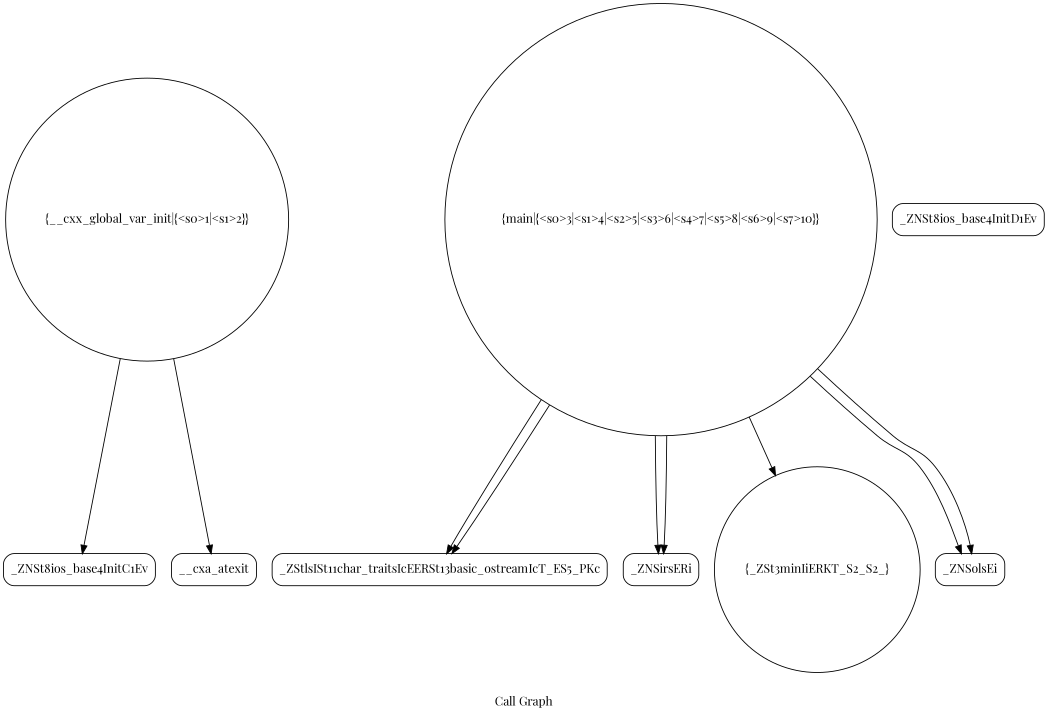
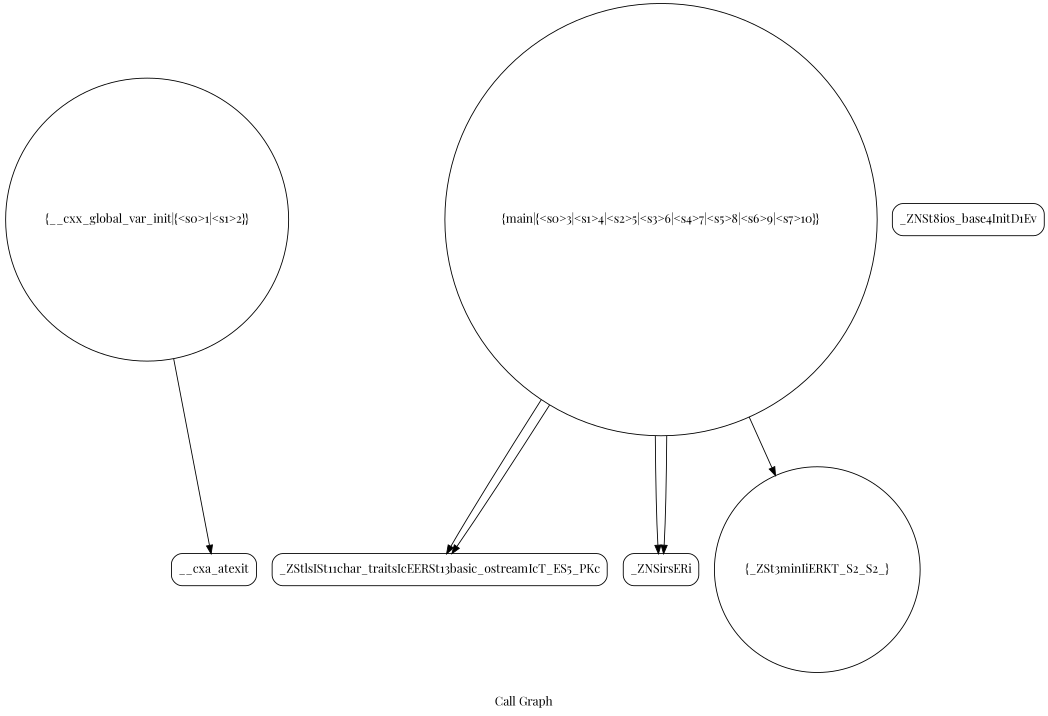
node "_ZNSt8ios_base4InitC1Ev": removed
node "_ZNSolsEi": removed
